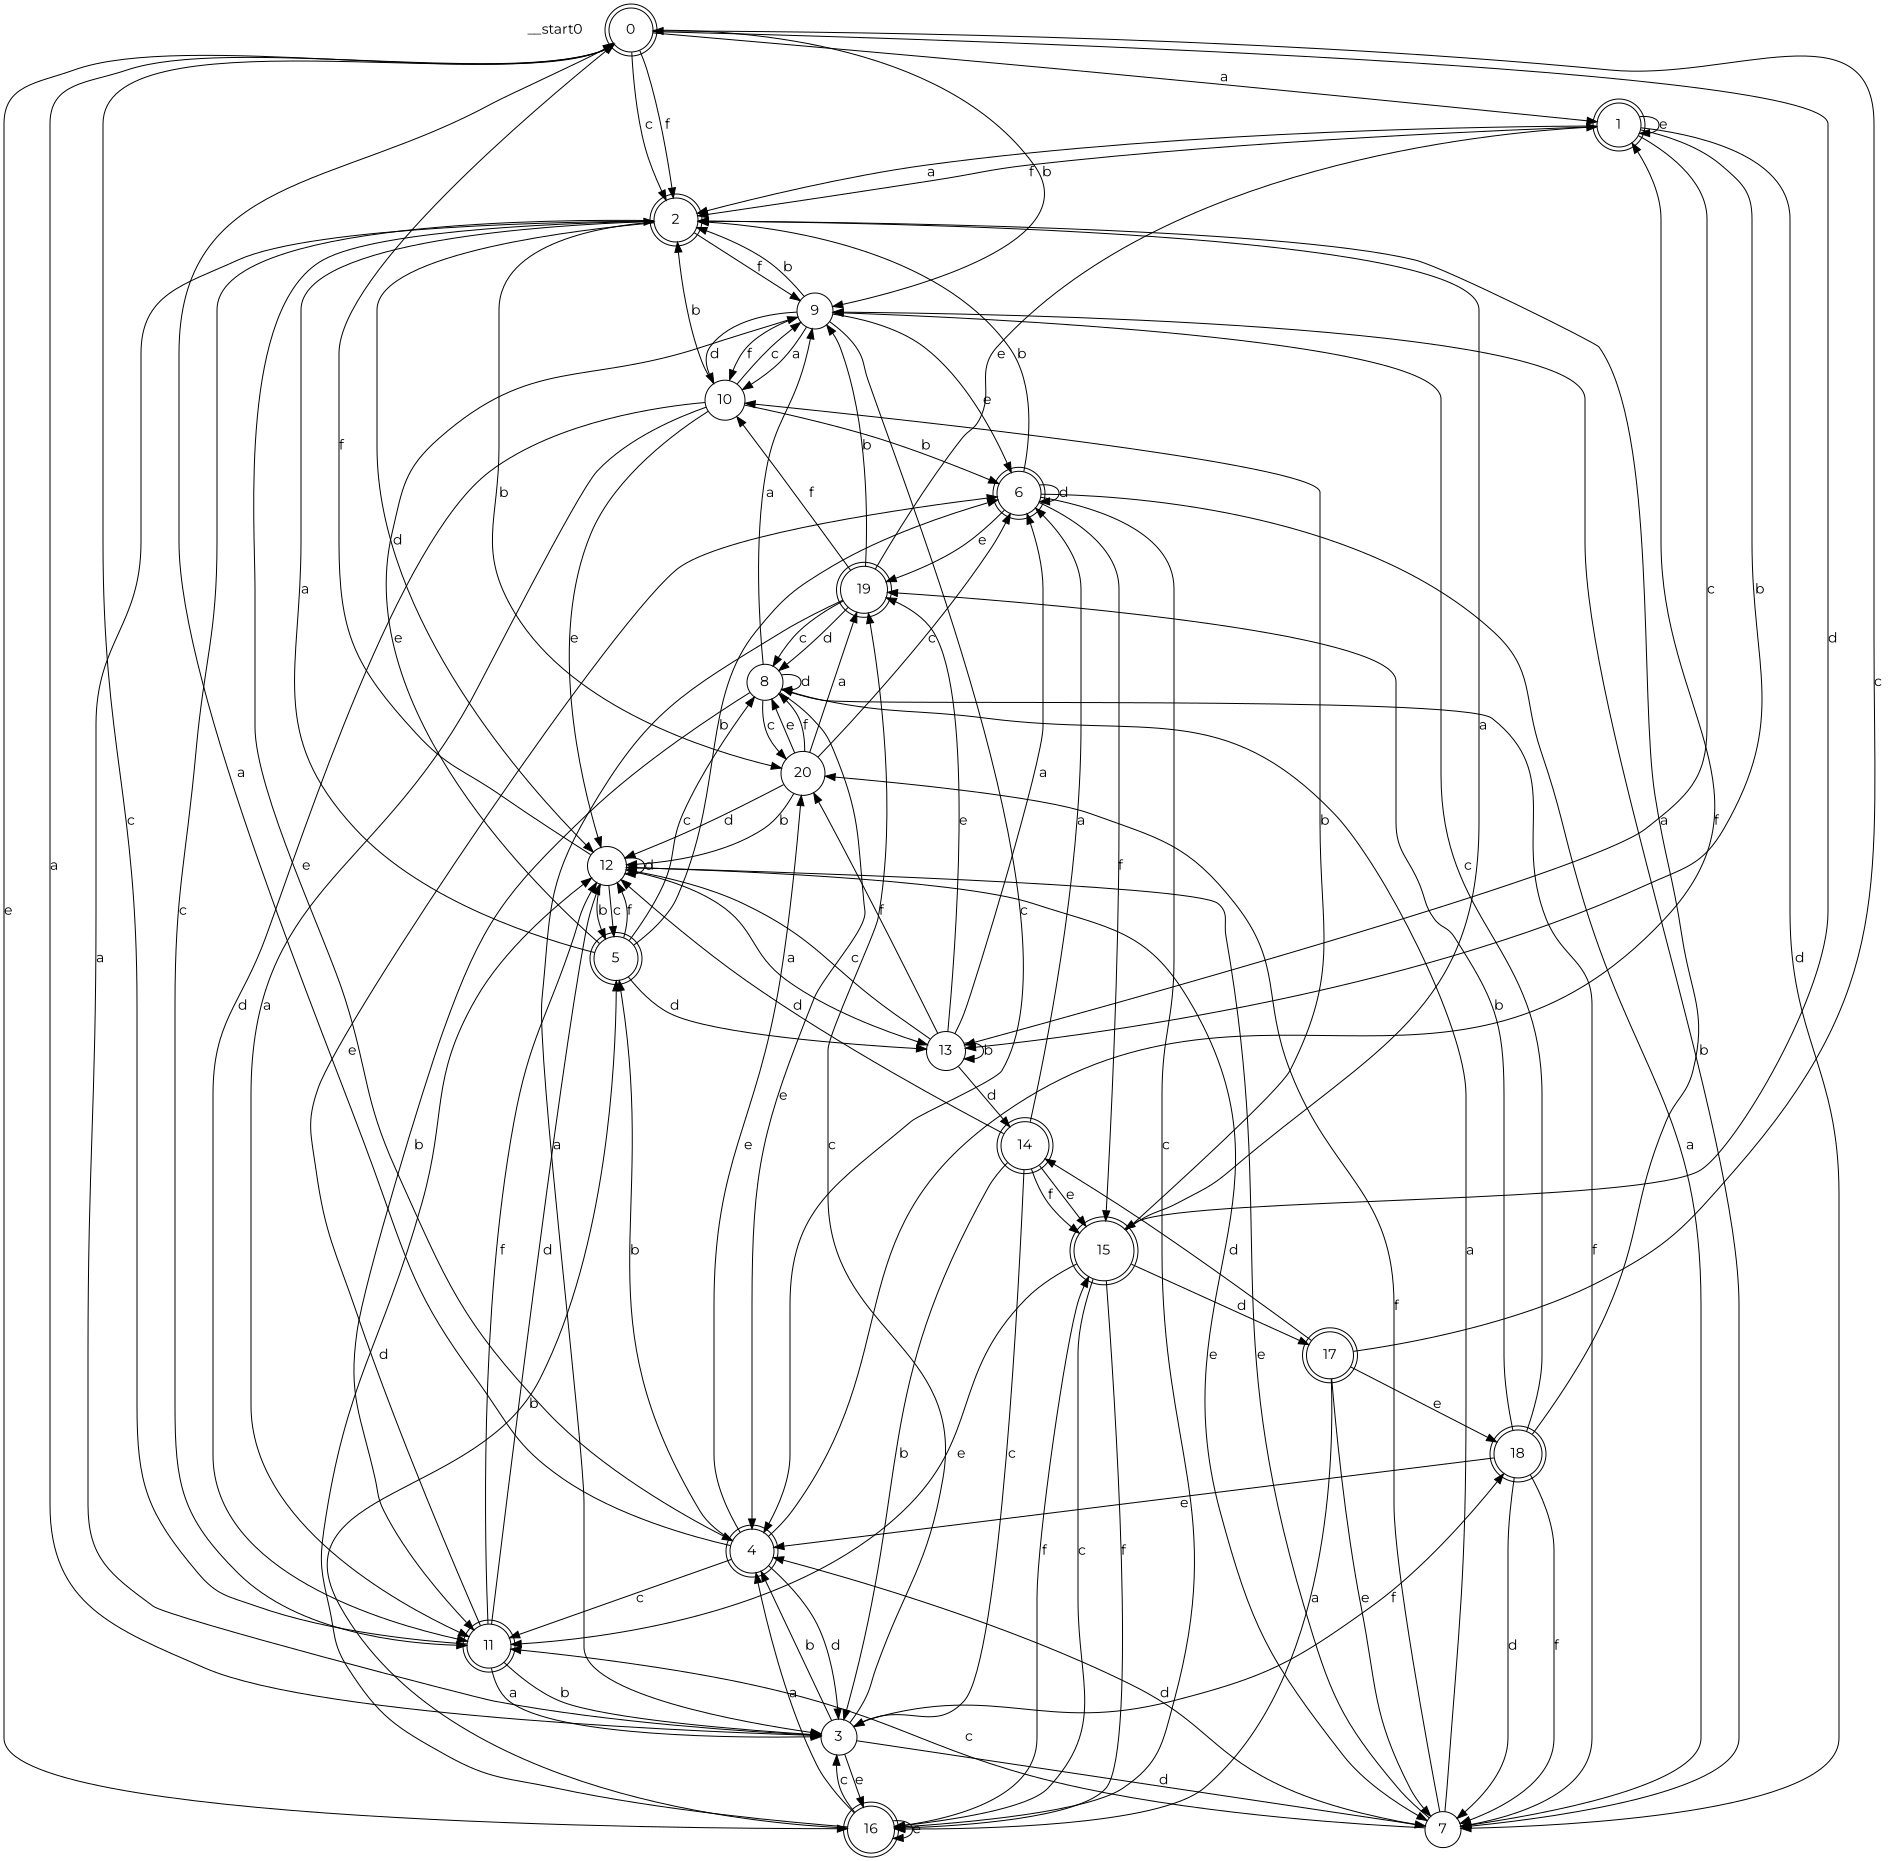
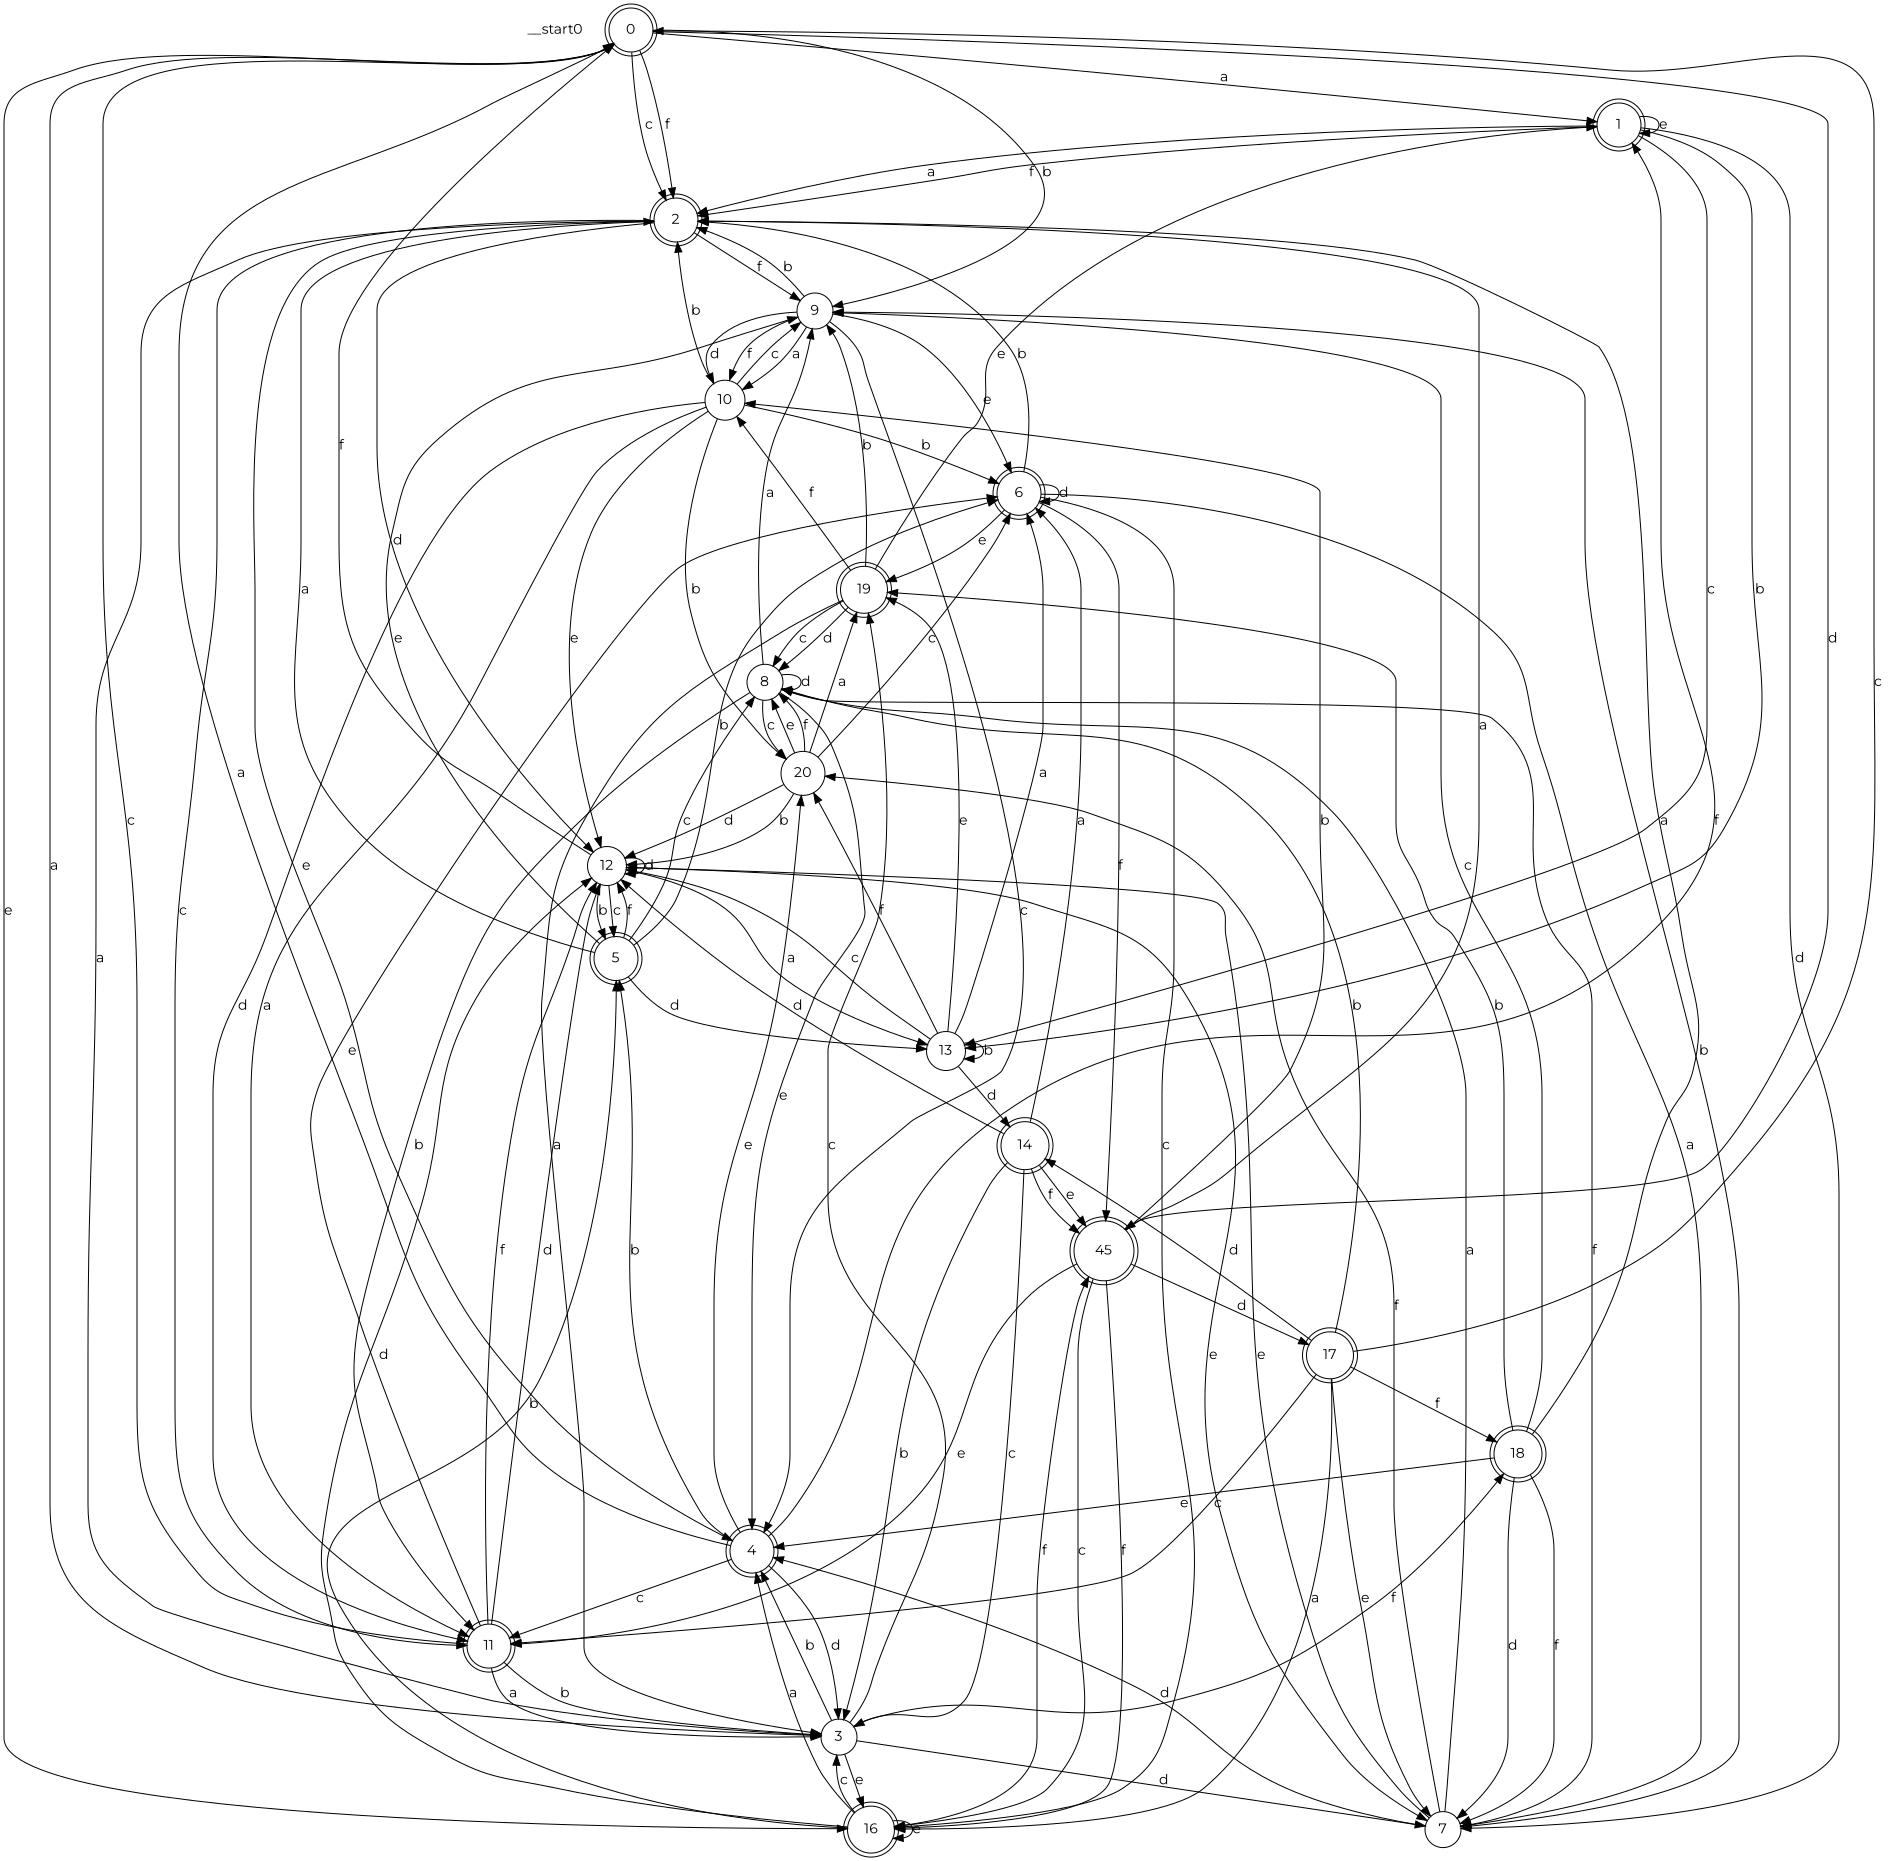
edge "2" -> "20": now "10" -> "20"
edge "17" -> "8": added, label "b"
node "15": label "15" -> "45"
edge "17" -> "18": label "e" -> "f"
edge "7" -> "11": now "17" -> "11"
